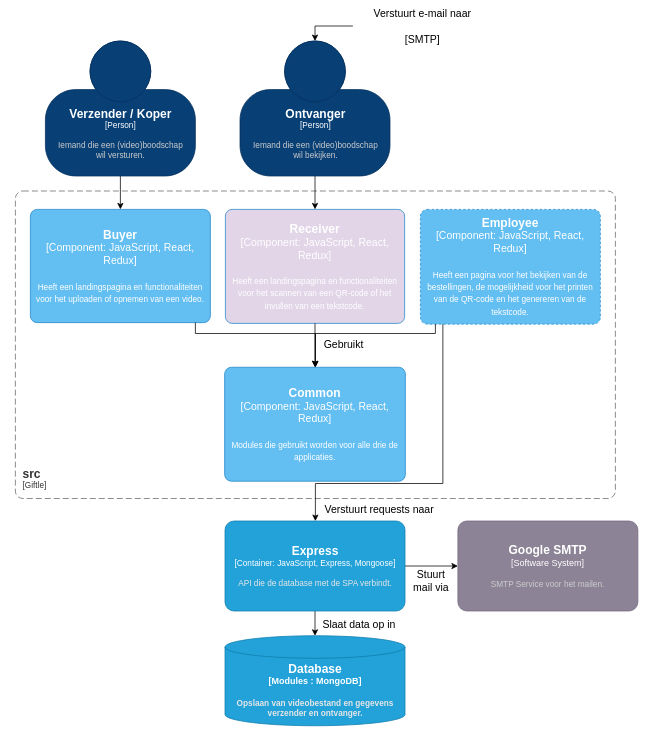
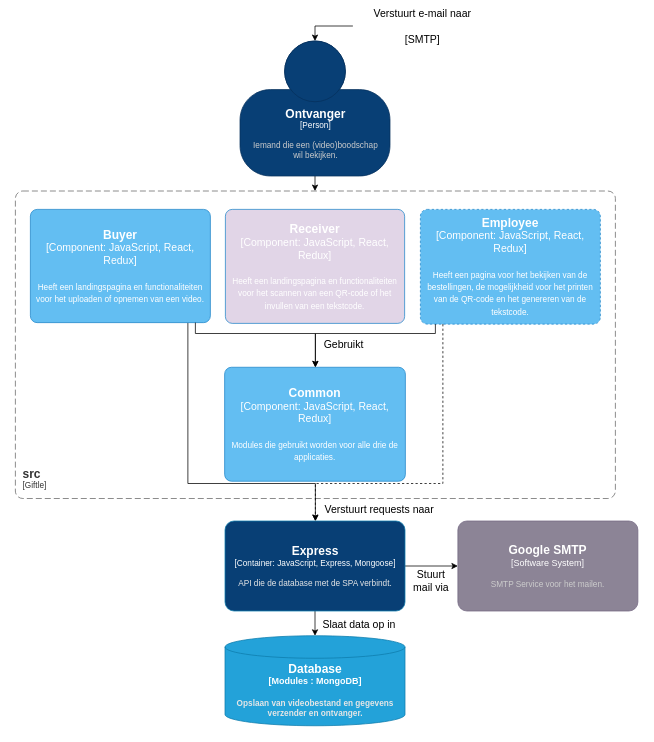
node "Verzender / Koper [Person] Iemand die een (video)boodschap wil versturen.": removed
edge "Ontvanger [Person] Iemand die een (video)boodschap wil bekijken." -> "Receiver [Component: JavaScript, React, Redux] Heeft een landingspagina en functionaliteiten voor het scannen van een QR-code of het invullen van een tekstcode.": now "Ontvanger [Person] Iemand die een (video)boodschap wil bekijken." -> "src [Giftle]"
edge "Verzender / Koper [Person] Iemand die een (video)boodschap wil versturen." -> "Buyer [Component: JavaScript, React, Redux] Heeft een landingspagina en functionaliteiten voor het uploaden of opnemen van een video.": removed
edge "Receiver [Component: JavaScript, React, Redux] Heeft een landingspagina en functionaliteiten voor het scannen van een QR-code of het invullen van een tekstcode." -> "Common [Component: JavaScript, React, Redux] Modules die gebruikt worden voor alle drie de applicaties.": removed
edge "Buyer [Component: JavaScript, React, Redux] Heeft een landingspagina en functionaliteiten voor het uploaden of opnemen van een video." -> "Express [Container: JavaScript, Express, Mongoose] API die de database met de SPA verbindt.": added
edge "Employee [Component: JavaScript, React, Redux] Heeft een pagina voor het bekijken van de bestellingen, de mogelijkheid voor het printen van de QR-code en het genereren van de tekstcode." -> "Express [Container: JavaScript, Express, Mongoose] API die de database met de SPA verbindt.": style solid -> dashed
node "Express [Container: JavaScript, Express, Mongoose] API die de database met de SPA verbindt.": fillcolor #23a2d9 -> #083f75
